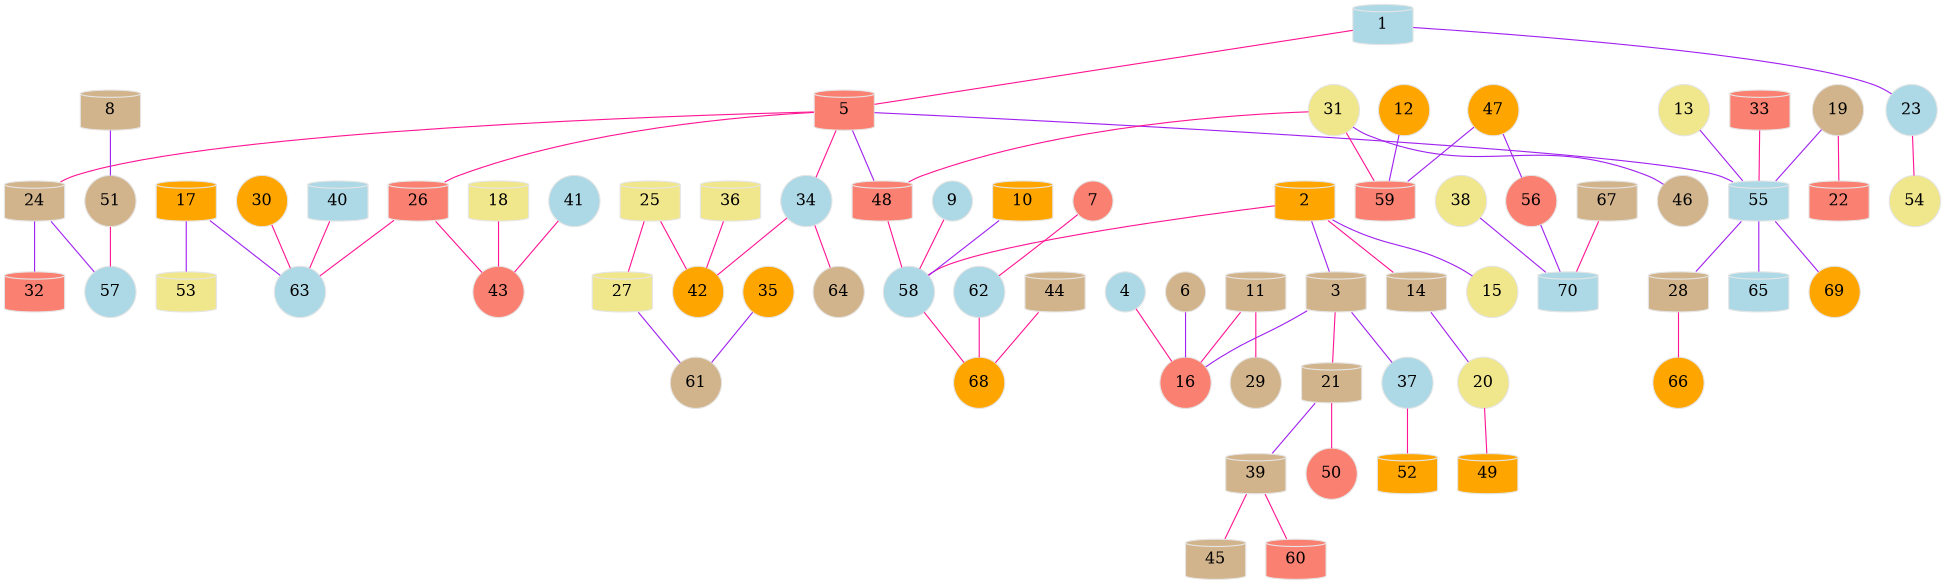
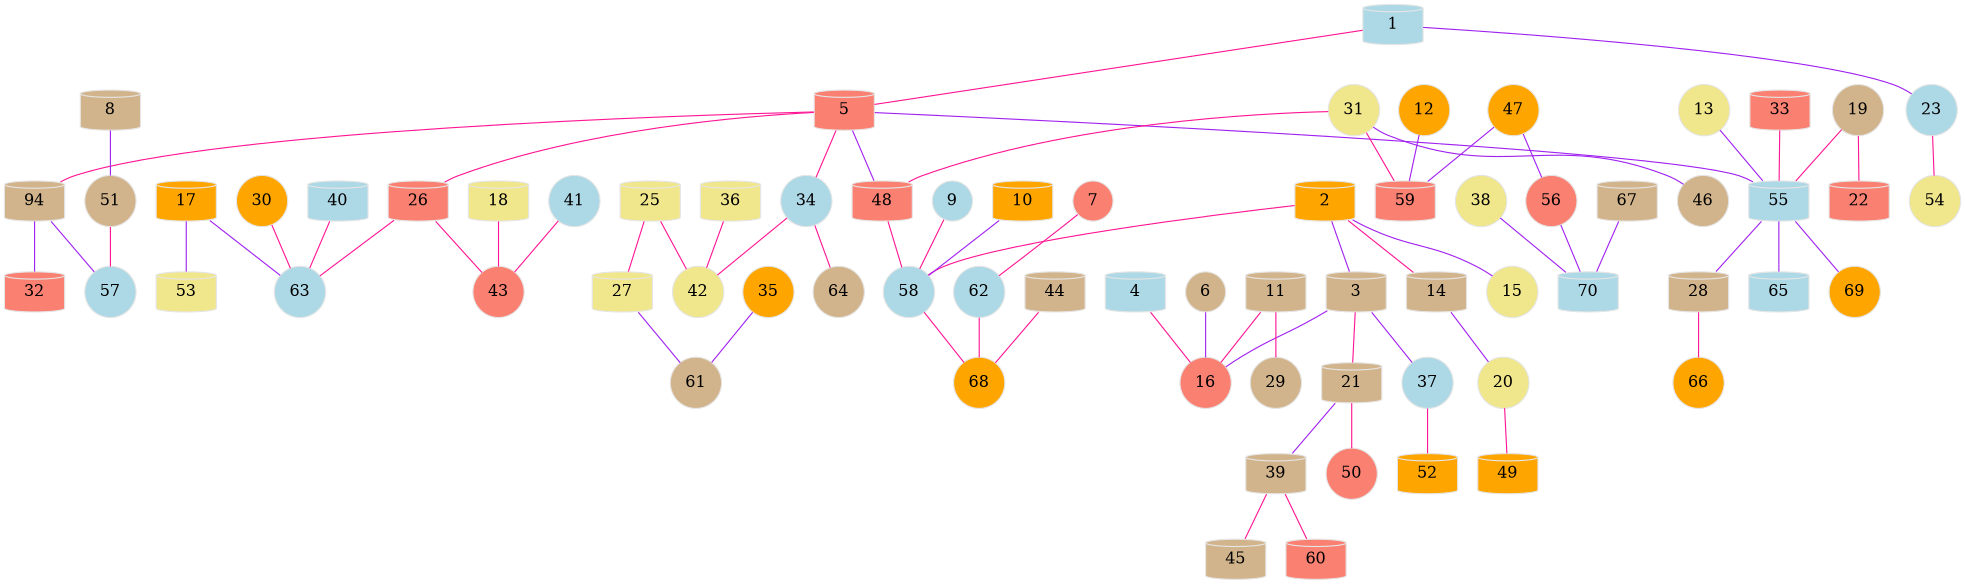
edge "19" -- "55": color purple -> deeppink
node "24": label "24" -> "94"
edge "67" -- "70": color deeppink -> purple
node "42": fillcolor orange -> khaki
node "4": shape circle -> cylinder
